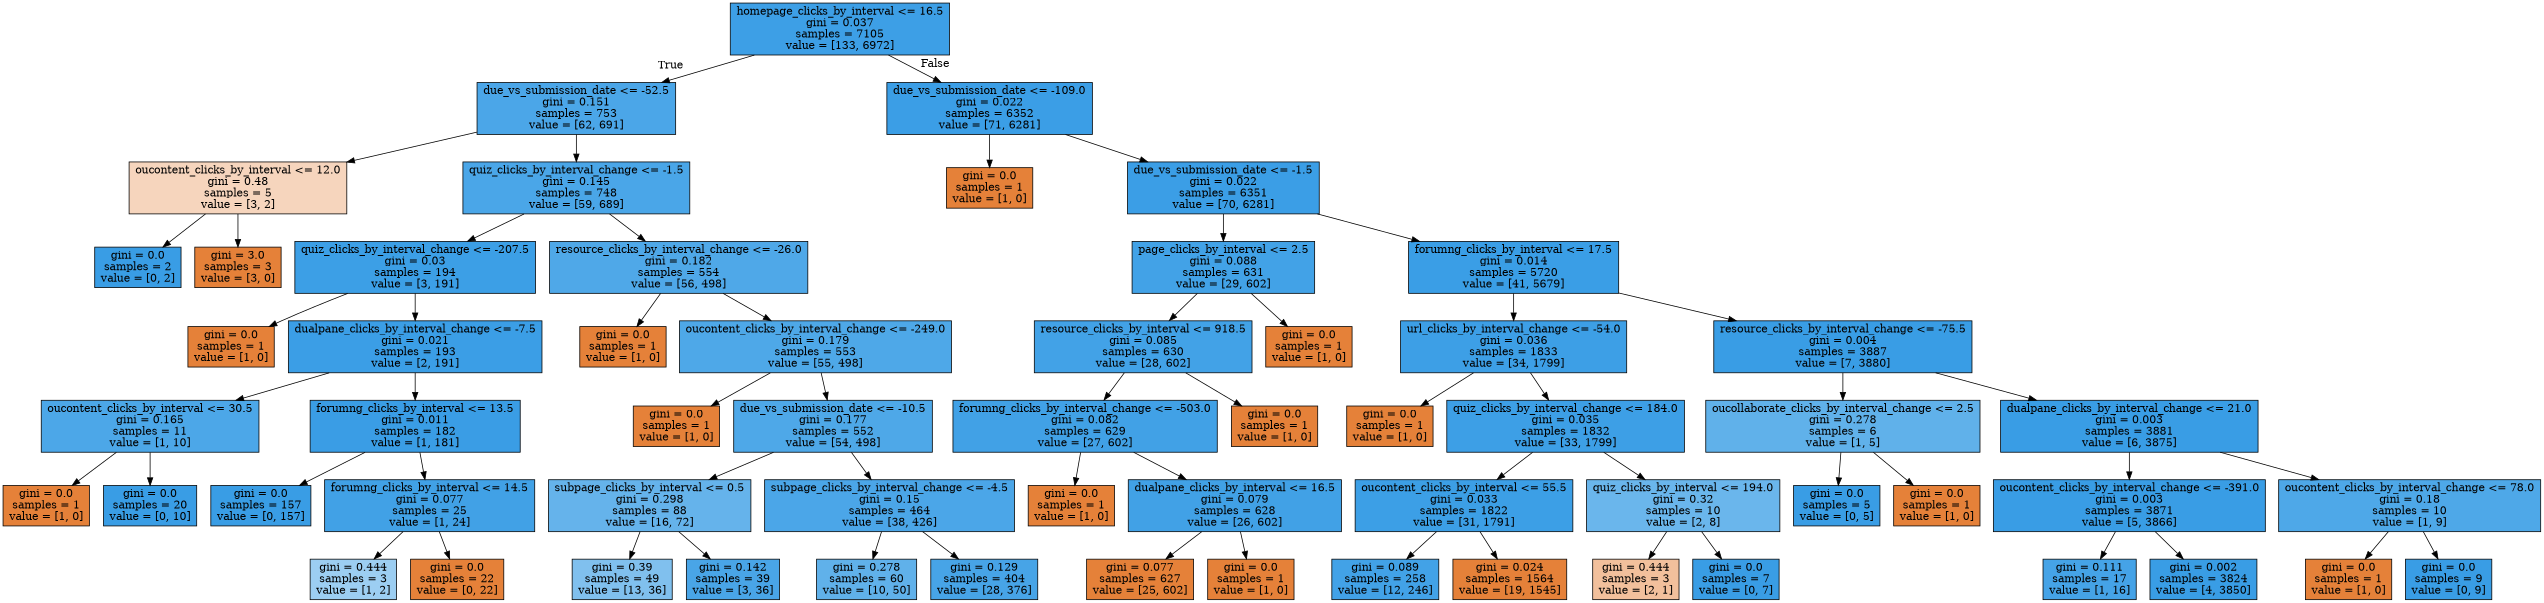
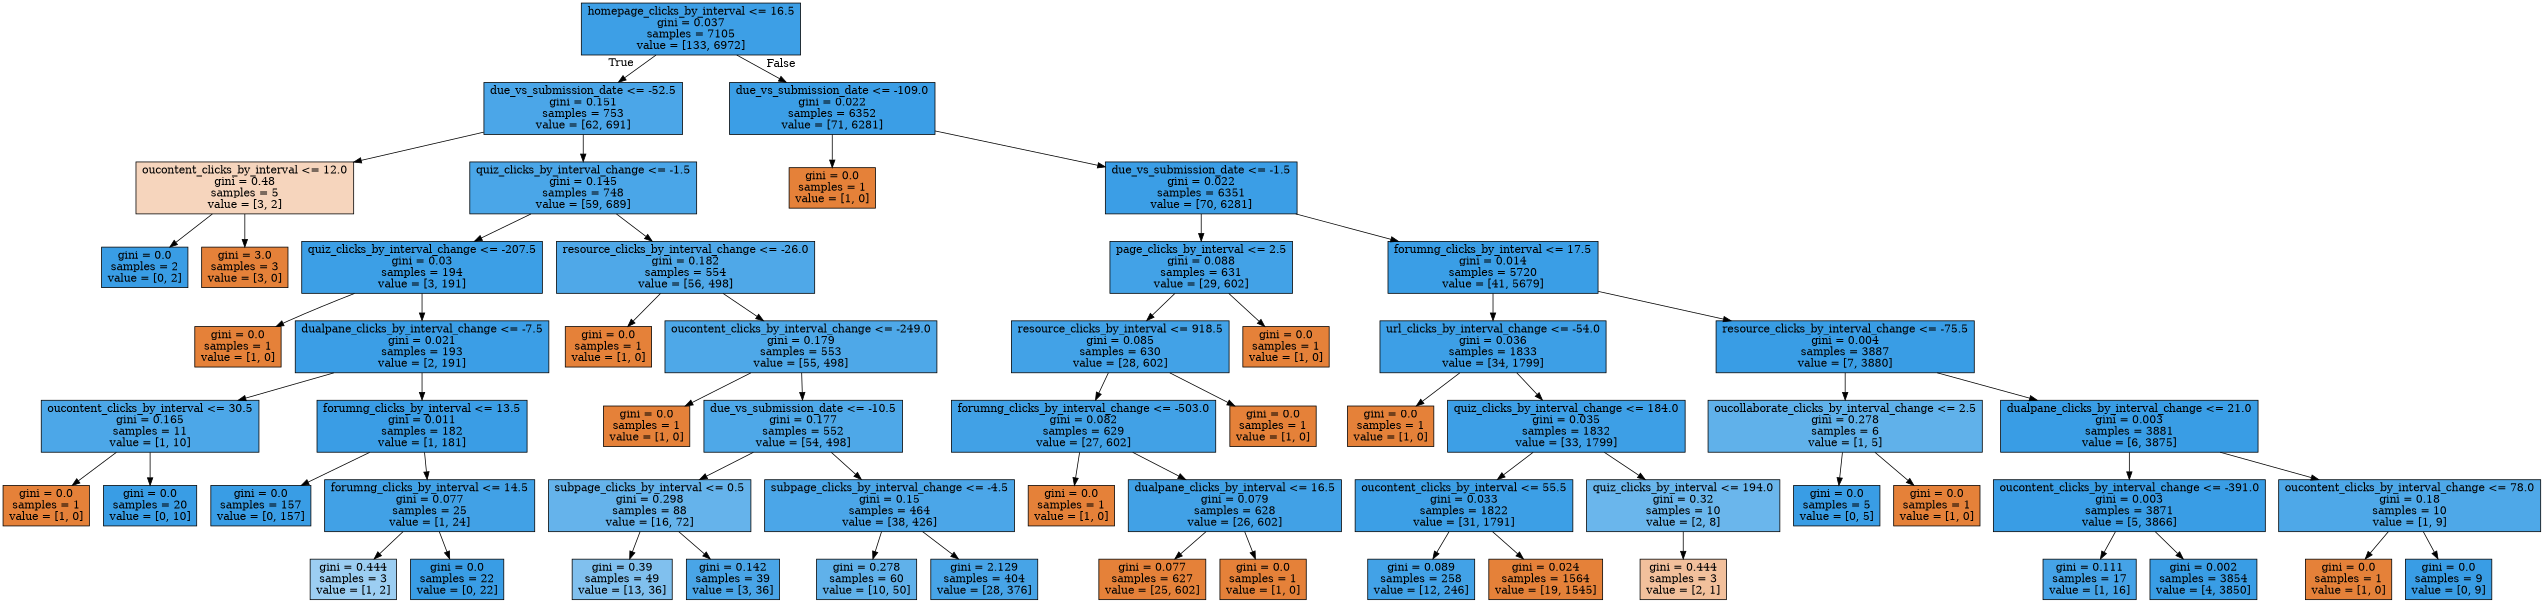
node "gini = 0.0 samples = 22 value = [0, 22]": fillcolor #e58139ff -> #399de5ff
node "gini = 0.129 samples = 404 value = [28, 376]": label "gini = 0.129 samples = 404 value = [28, 376]" -> "gini = 2.129 samples = 404 value = [28, 376]"
node "gini = 0.0 samples = 7 value = [0, 7]": removed
node "gini = 0.002 samples = 3824 value = [4, 3850]": label "gini = 0.002 samples = 3824 value = [4, 3850]" -> "gini = 0.002 samples = 3854 value = [4, 3850]"
